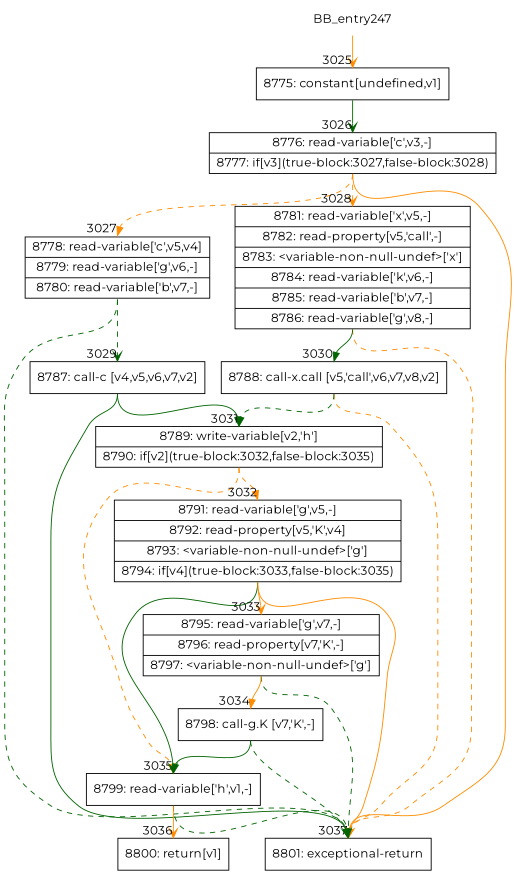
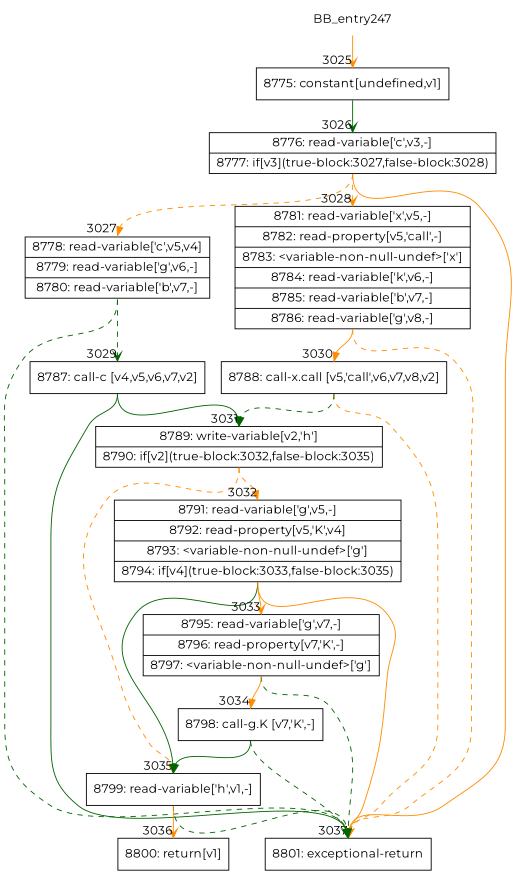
edge "8781: read-variable['x',v5,-]" -> "8788: call-x.call [v5,'call',v6,v7,v8,v2]": color darkgreen -> darkorange
edge "8791: read-variable['g',v5,-]" -> "8799: read-variable['h',v1,-]": arrowhead vee -> normal
